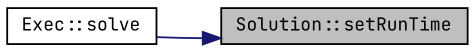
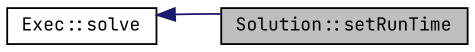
edge "Exec::solve" -> "Solution::setRunTime": reversed
